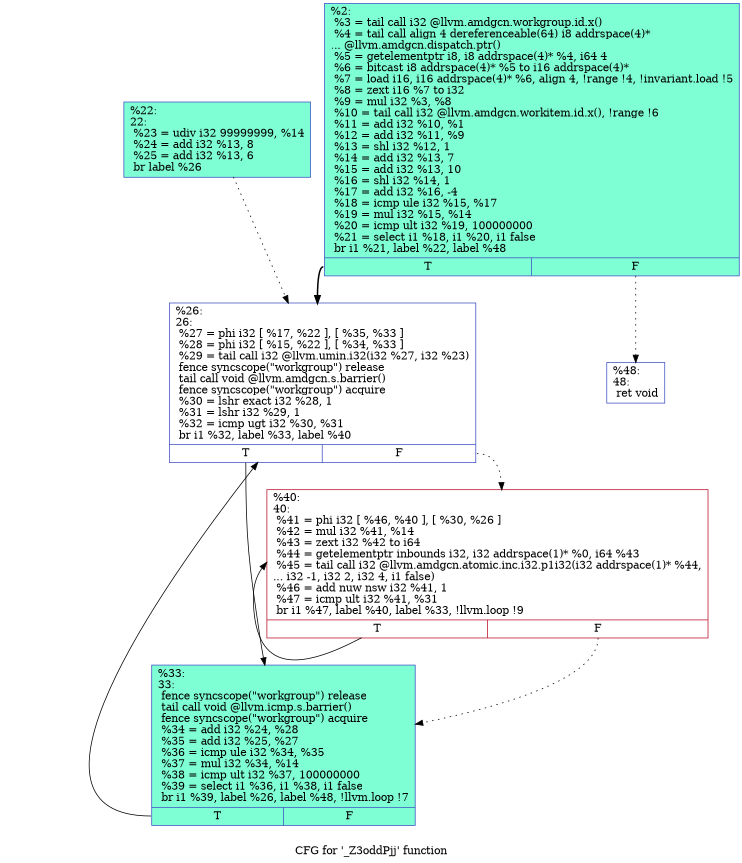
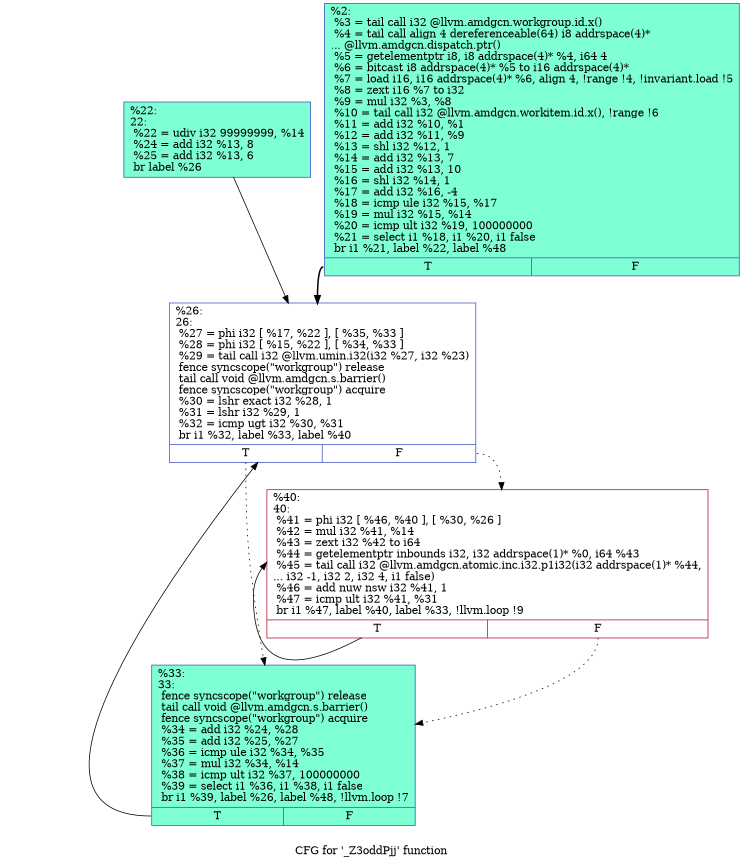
node "%22:": text "%23 = udiv i32 99999999, %14" -> "%22 = udiv i32 99999999, %14"
edge "%22:" -> "%26:": style dotted -> solid
node "%48:": removed
edge "%26:" -> "%33:": style solid -> dotted
node "%33:": text "tail call void @llvm.icmp.s.barrier()" -> "tail call void @llvm.amdgcn.s.barrier()"
